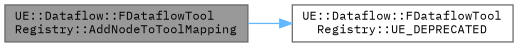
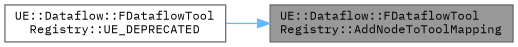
edge "UE::Dataflow::FDataflowTool Registry::AddNodeToToolMapping" -> "UE::Dataflow::FDataflowTool Registry::UE_DEPRECATED": reversed
